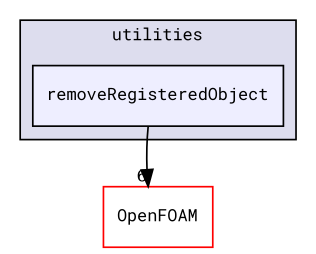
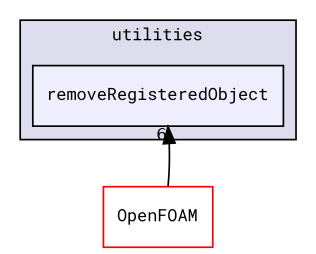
edge "removeRegisteredObject" -> "OpenFOAM": reversed
